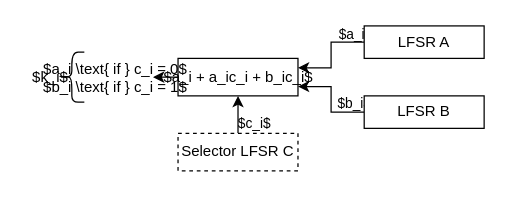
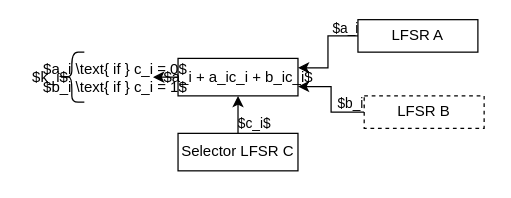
node "LFSR A": moved (424, 42) -> (418, 36)
node "LFSR B": style solid -> dashed
node "Selector LFSR C": style dashed -> solid
